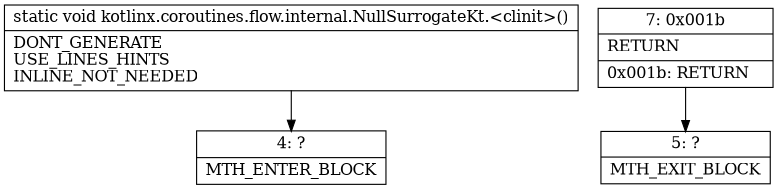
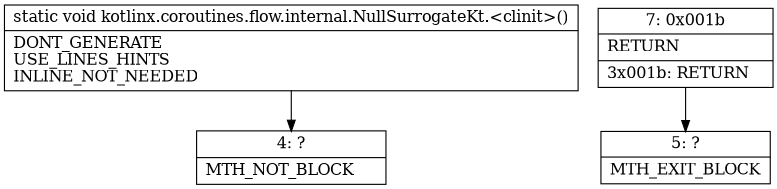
node "7: 0x001b": text "0x001b: RETURN" -> "3x001b: RETURN"
node "4: ?": text "MTH_ENTER_BLOCK" -> "MTH_NOT_BLOCK"
